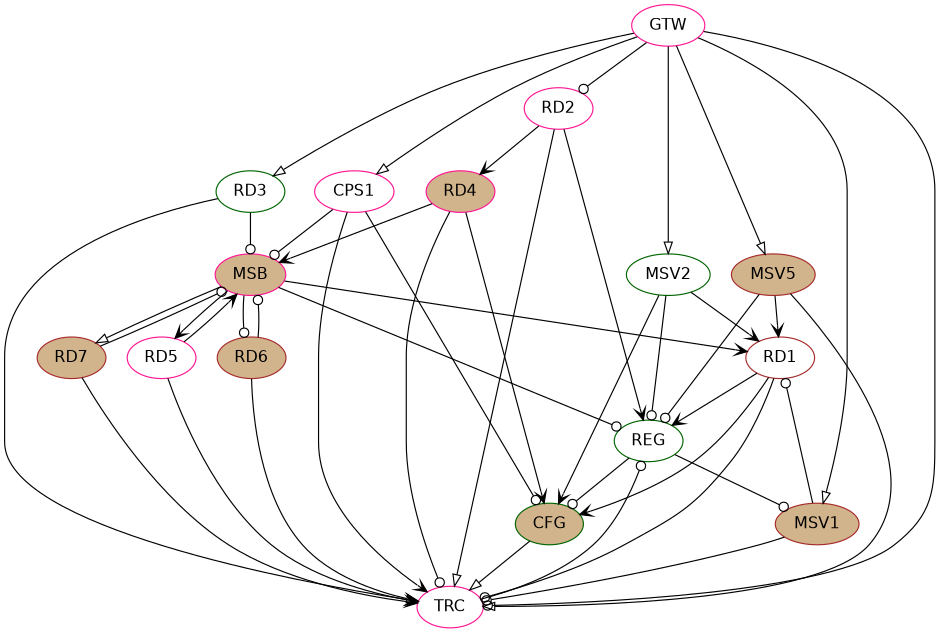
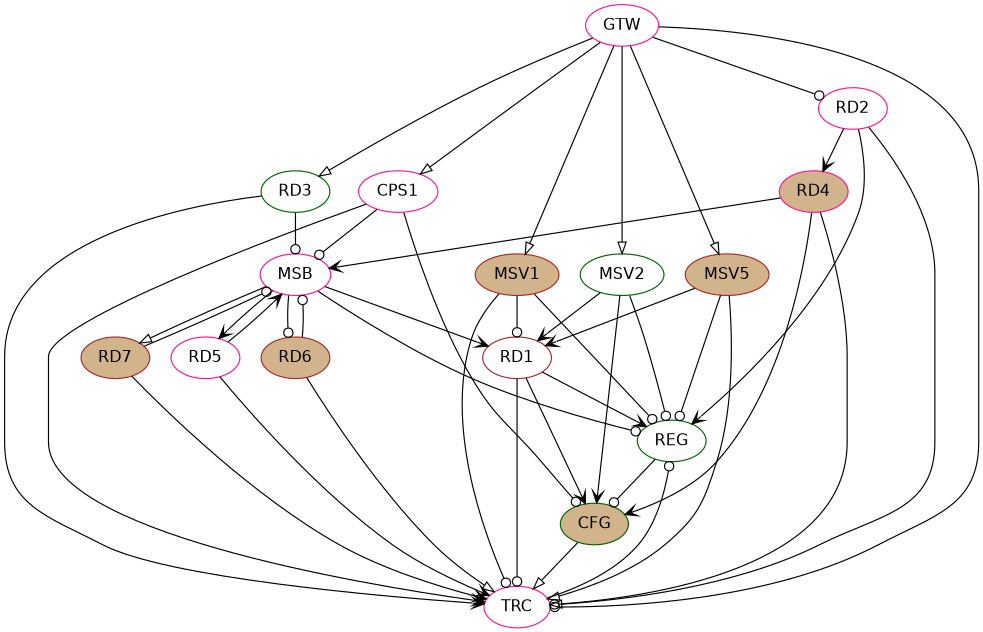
node "MSB": fillcolor tan -> white
edge "REG" -> "MSV1": reversed
